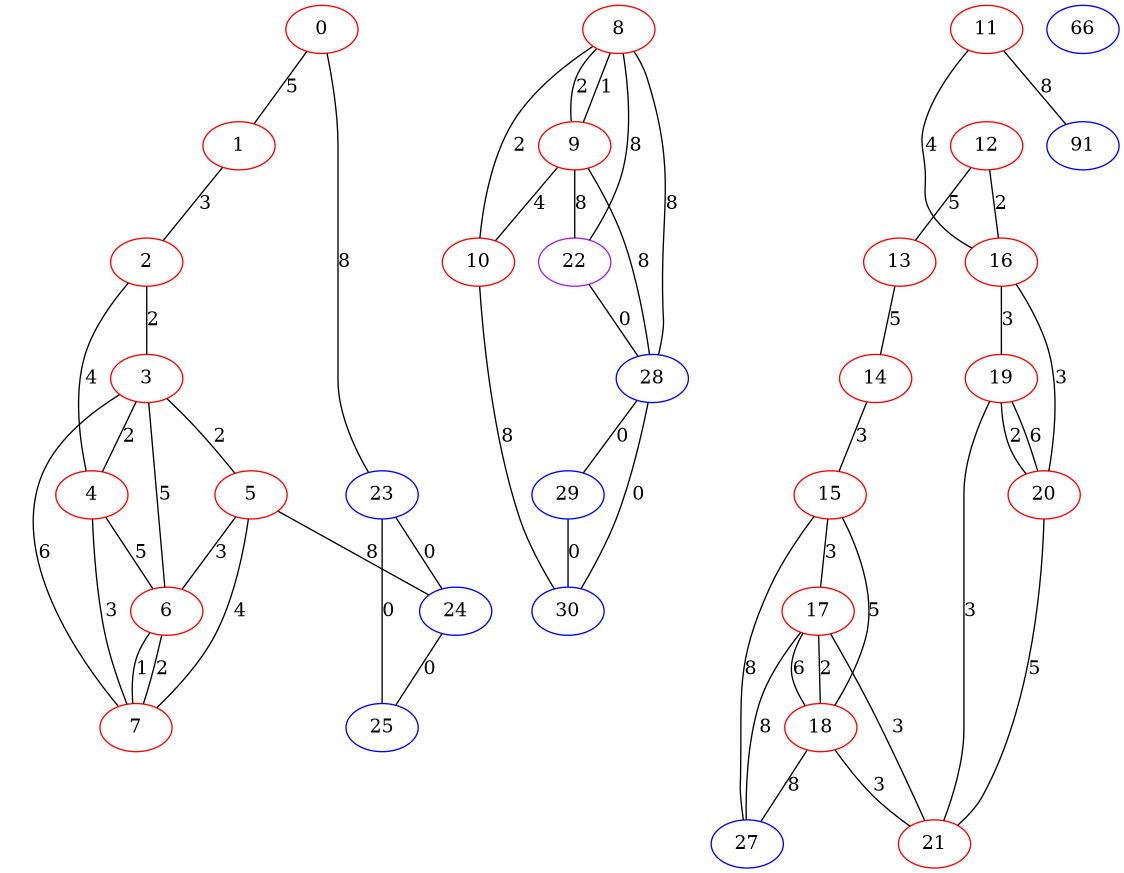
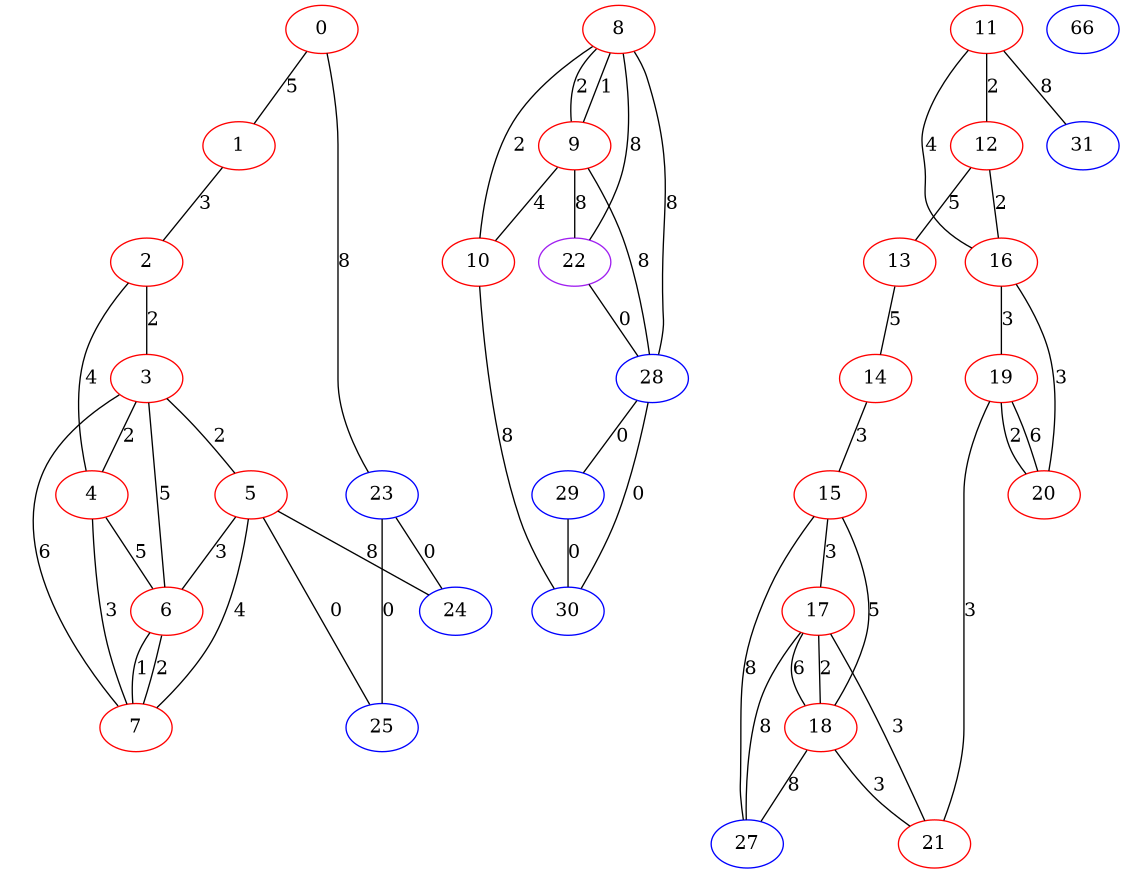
edge "11" -- "12": added, label "2"
node "91": label "91" -> "31"
edge "24" -- "25": now "5" -- "25"
edge "20" -- "21": removed, label "5"
